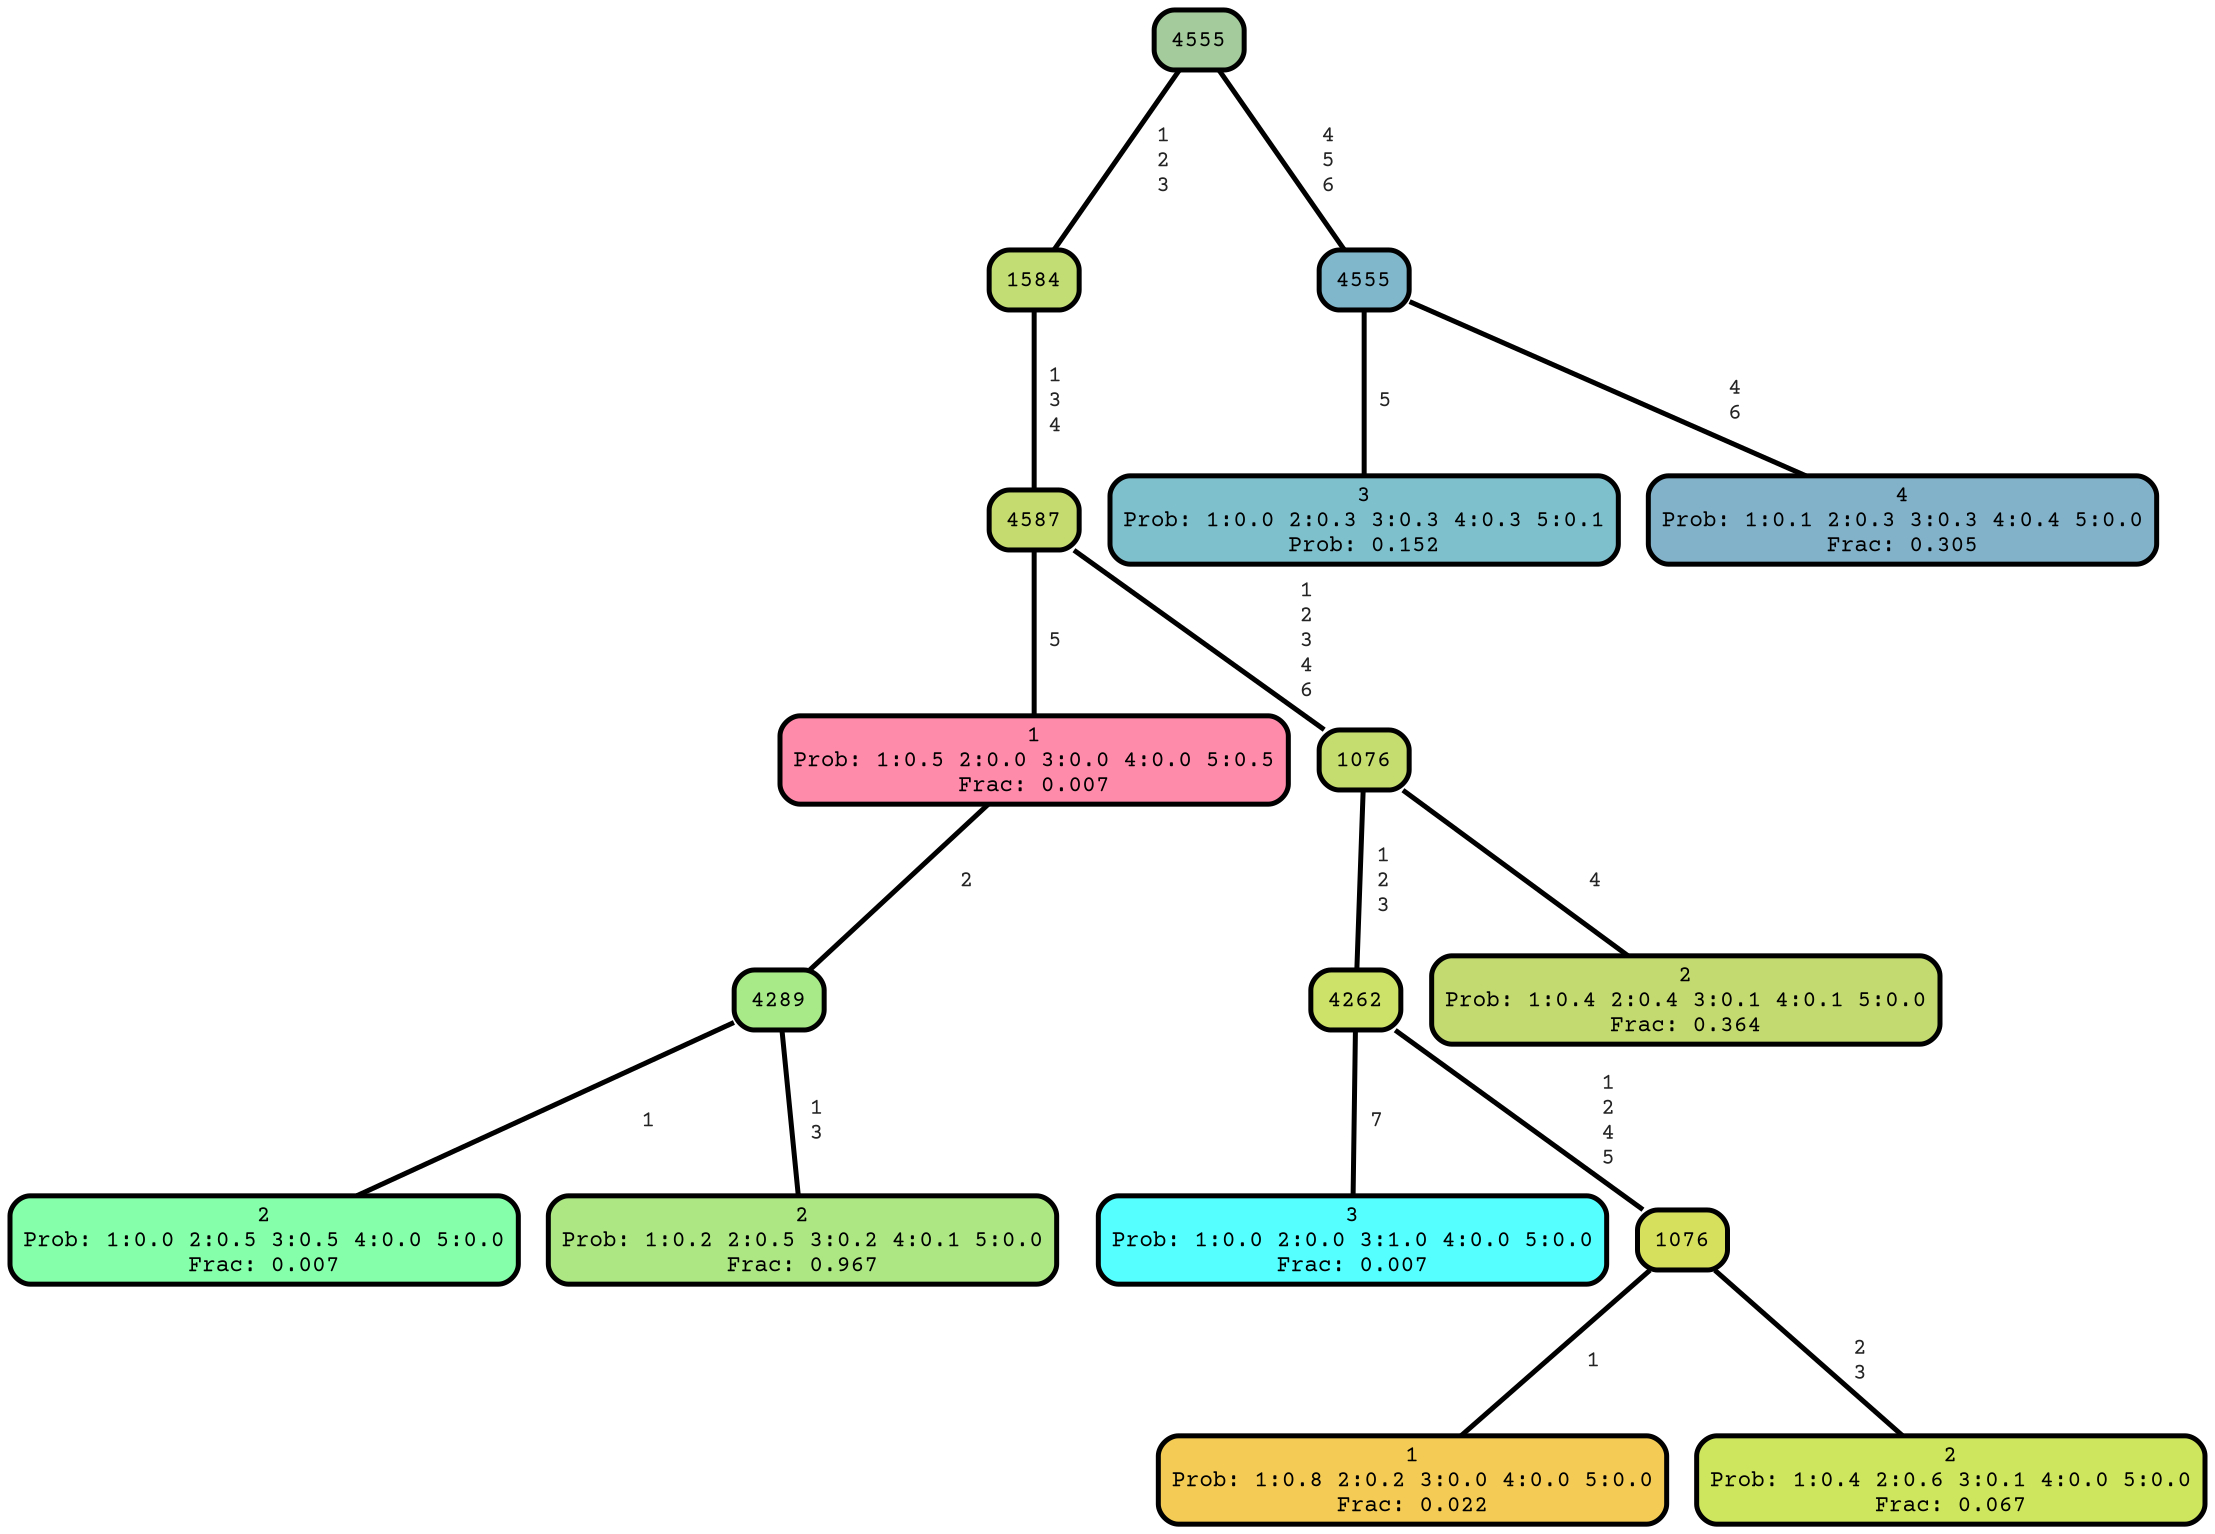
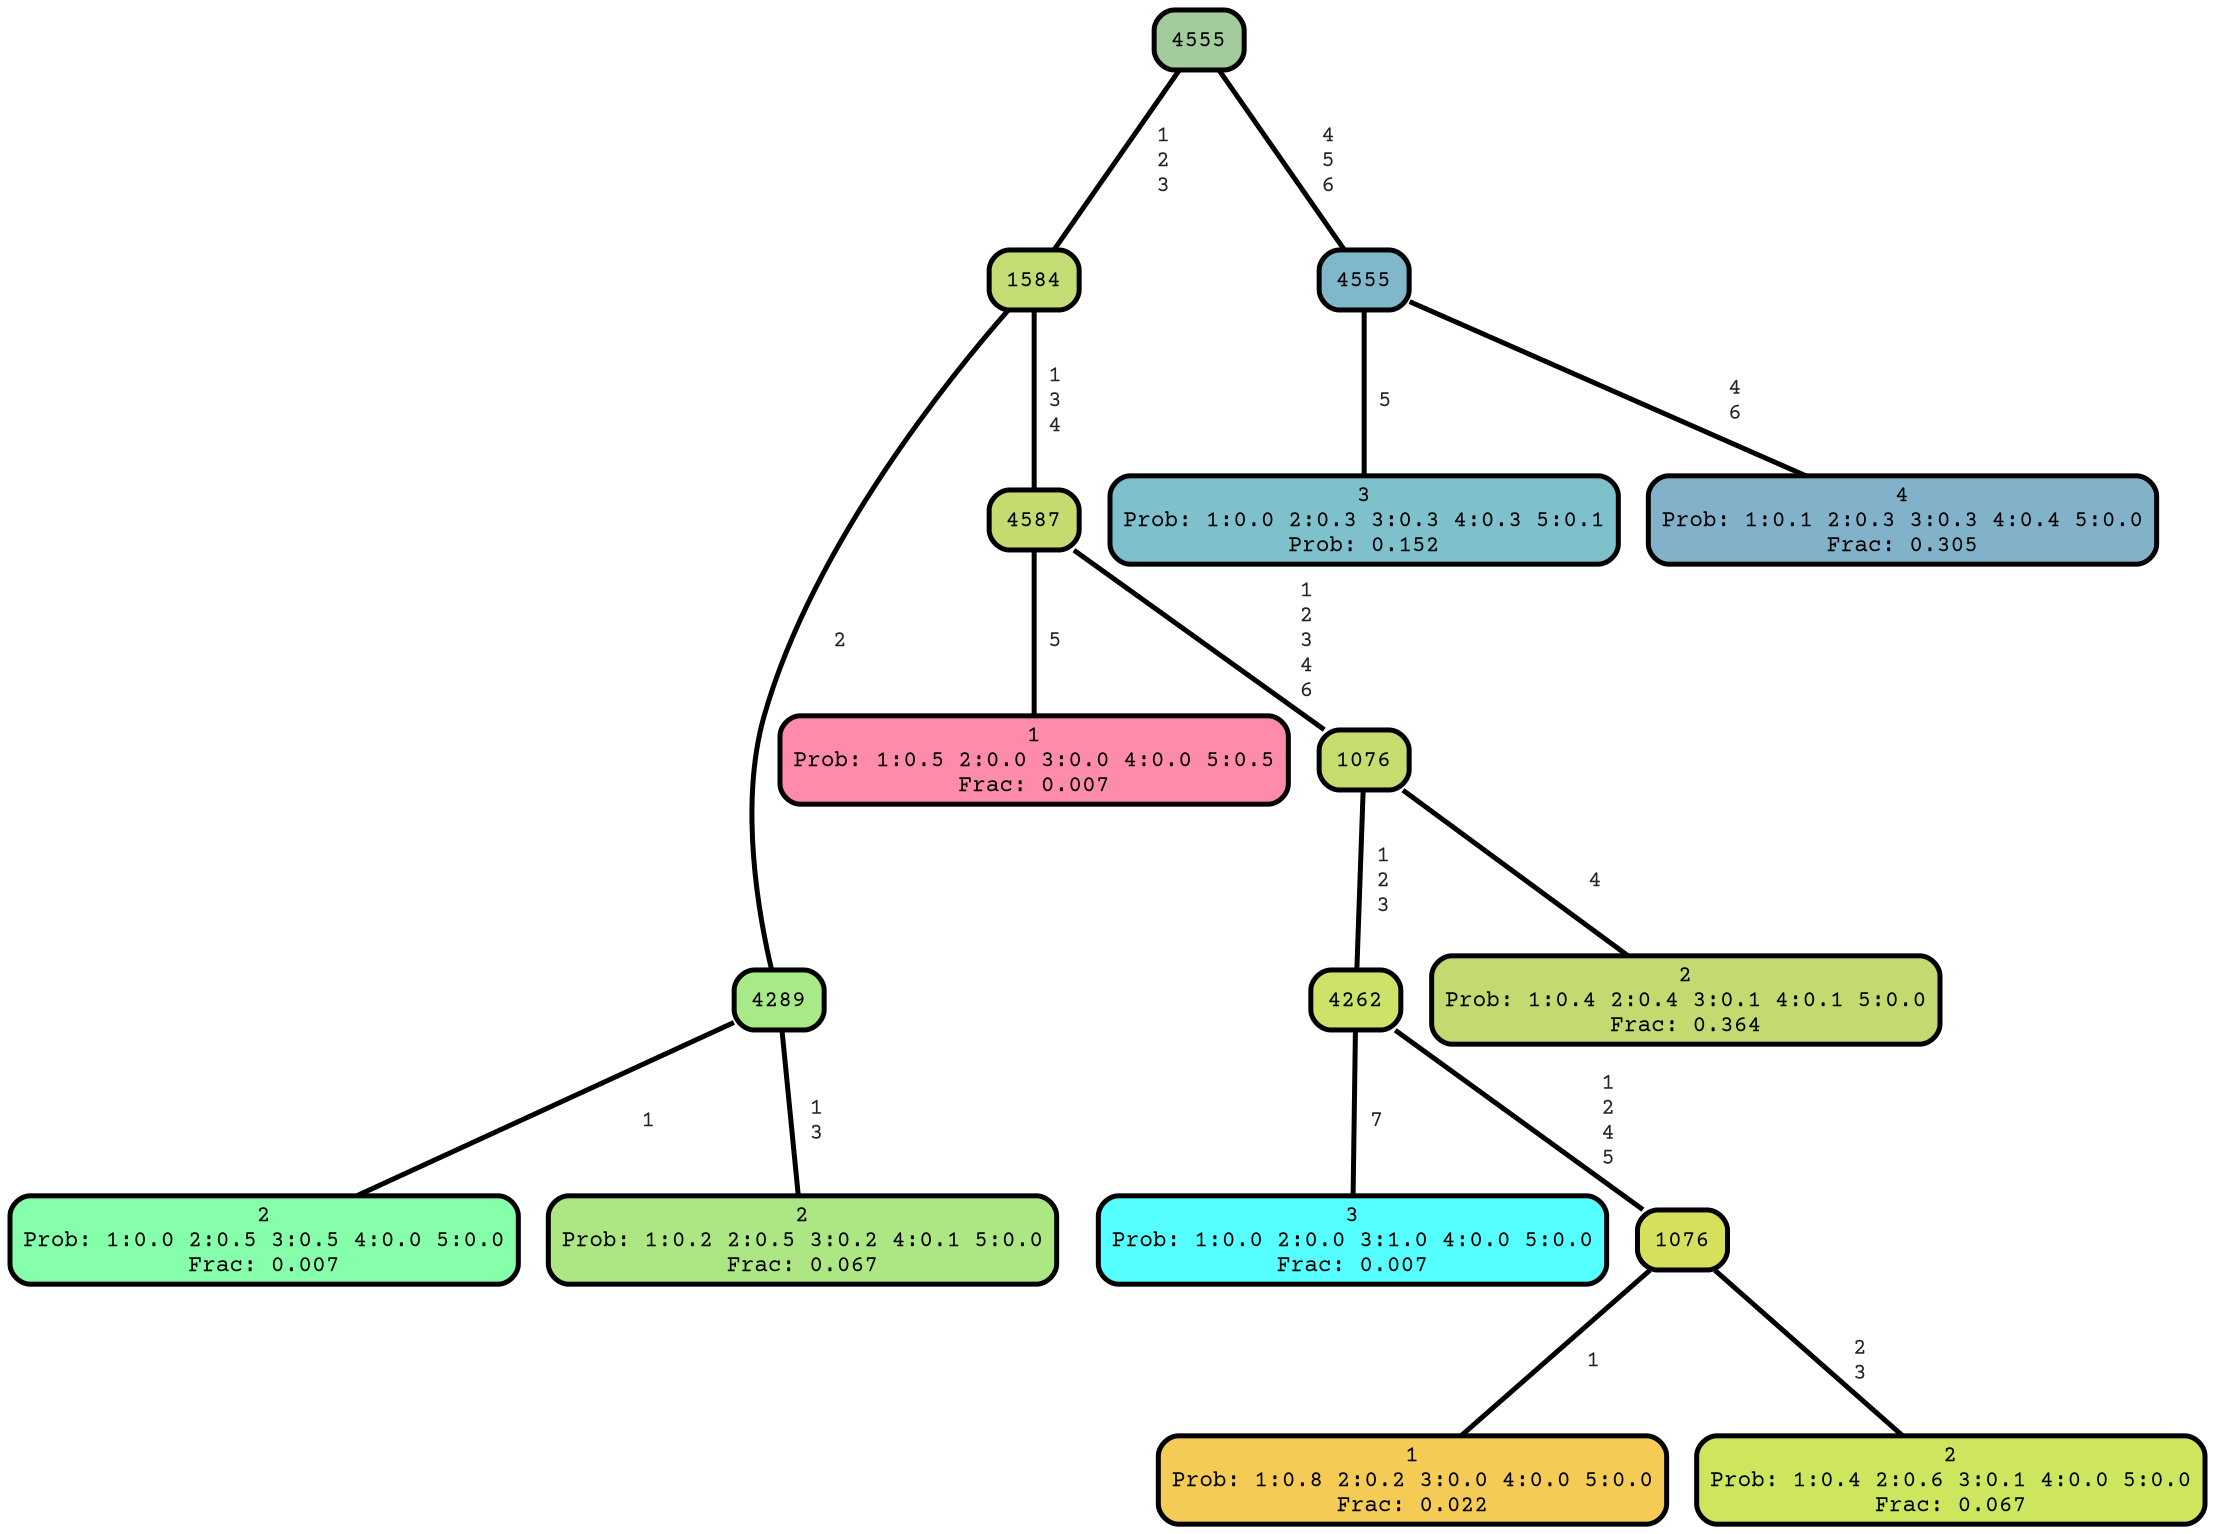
edge "1 Prob: 1:0.5 2:0.0 3:0.0 4:0.0 5:0.5 Frac: 0.007" -- "4289": now "1584" -- "4289"
node "2 Prob: 1:0.2 2:0.5 3:0.2 4:0.1 5:0.0 Frac: 0.967": label "2 Prob: 1:0.2 2:0.5 3:0.2 4:0.1 5:0.0 Frac: 0.967" -> "2 Prob: 1:0.2 2:0.5 3:0.2 4:0.1 5:0.0 Frac: 0.067"
